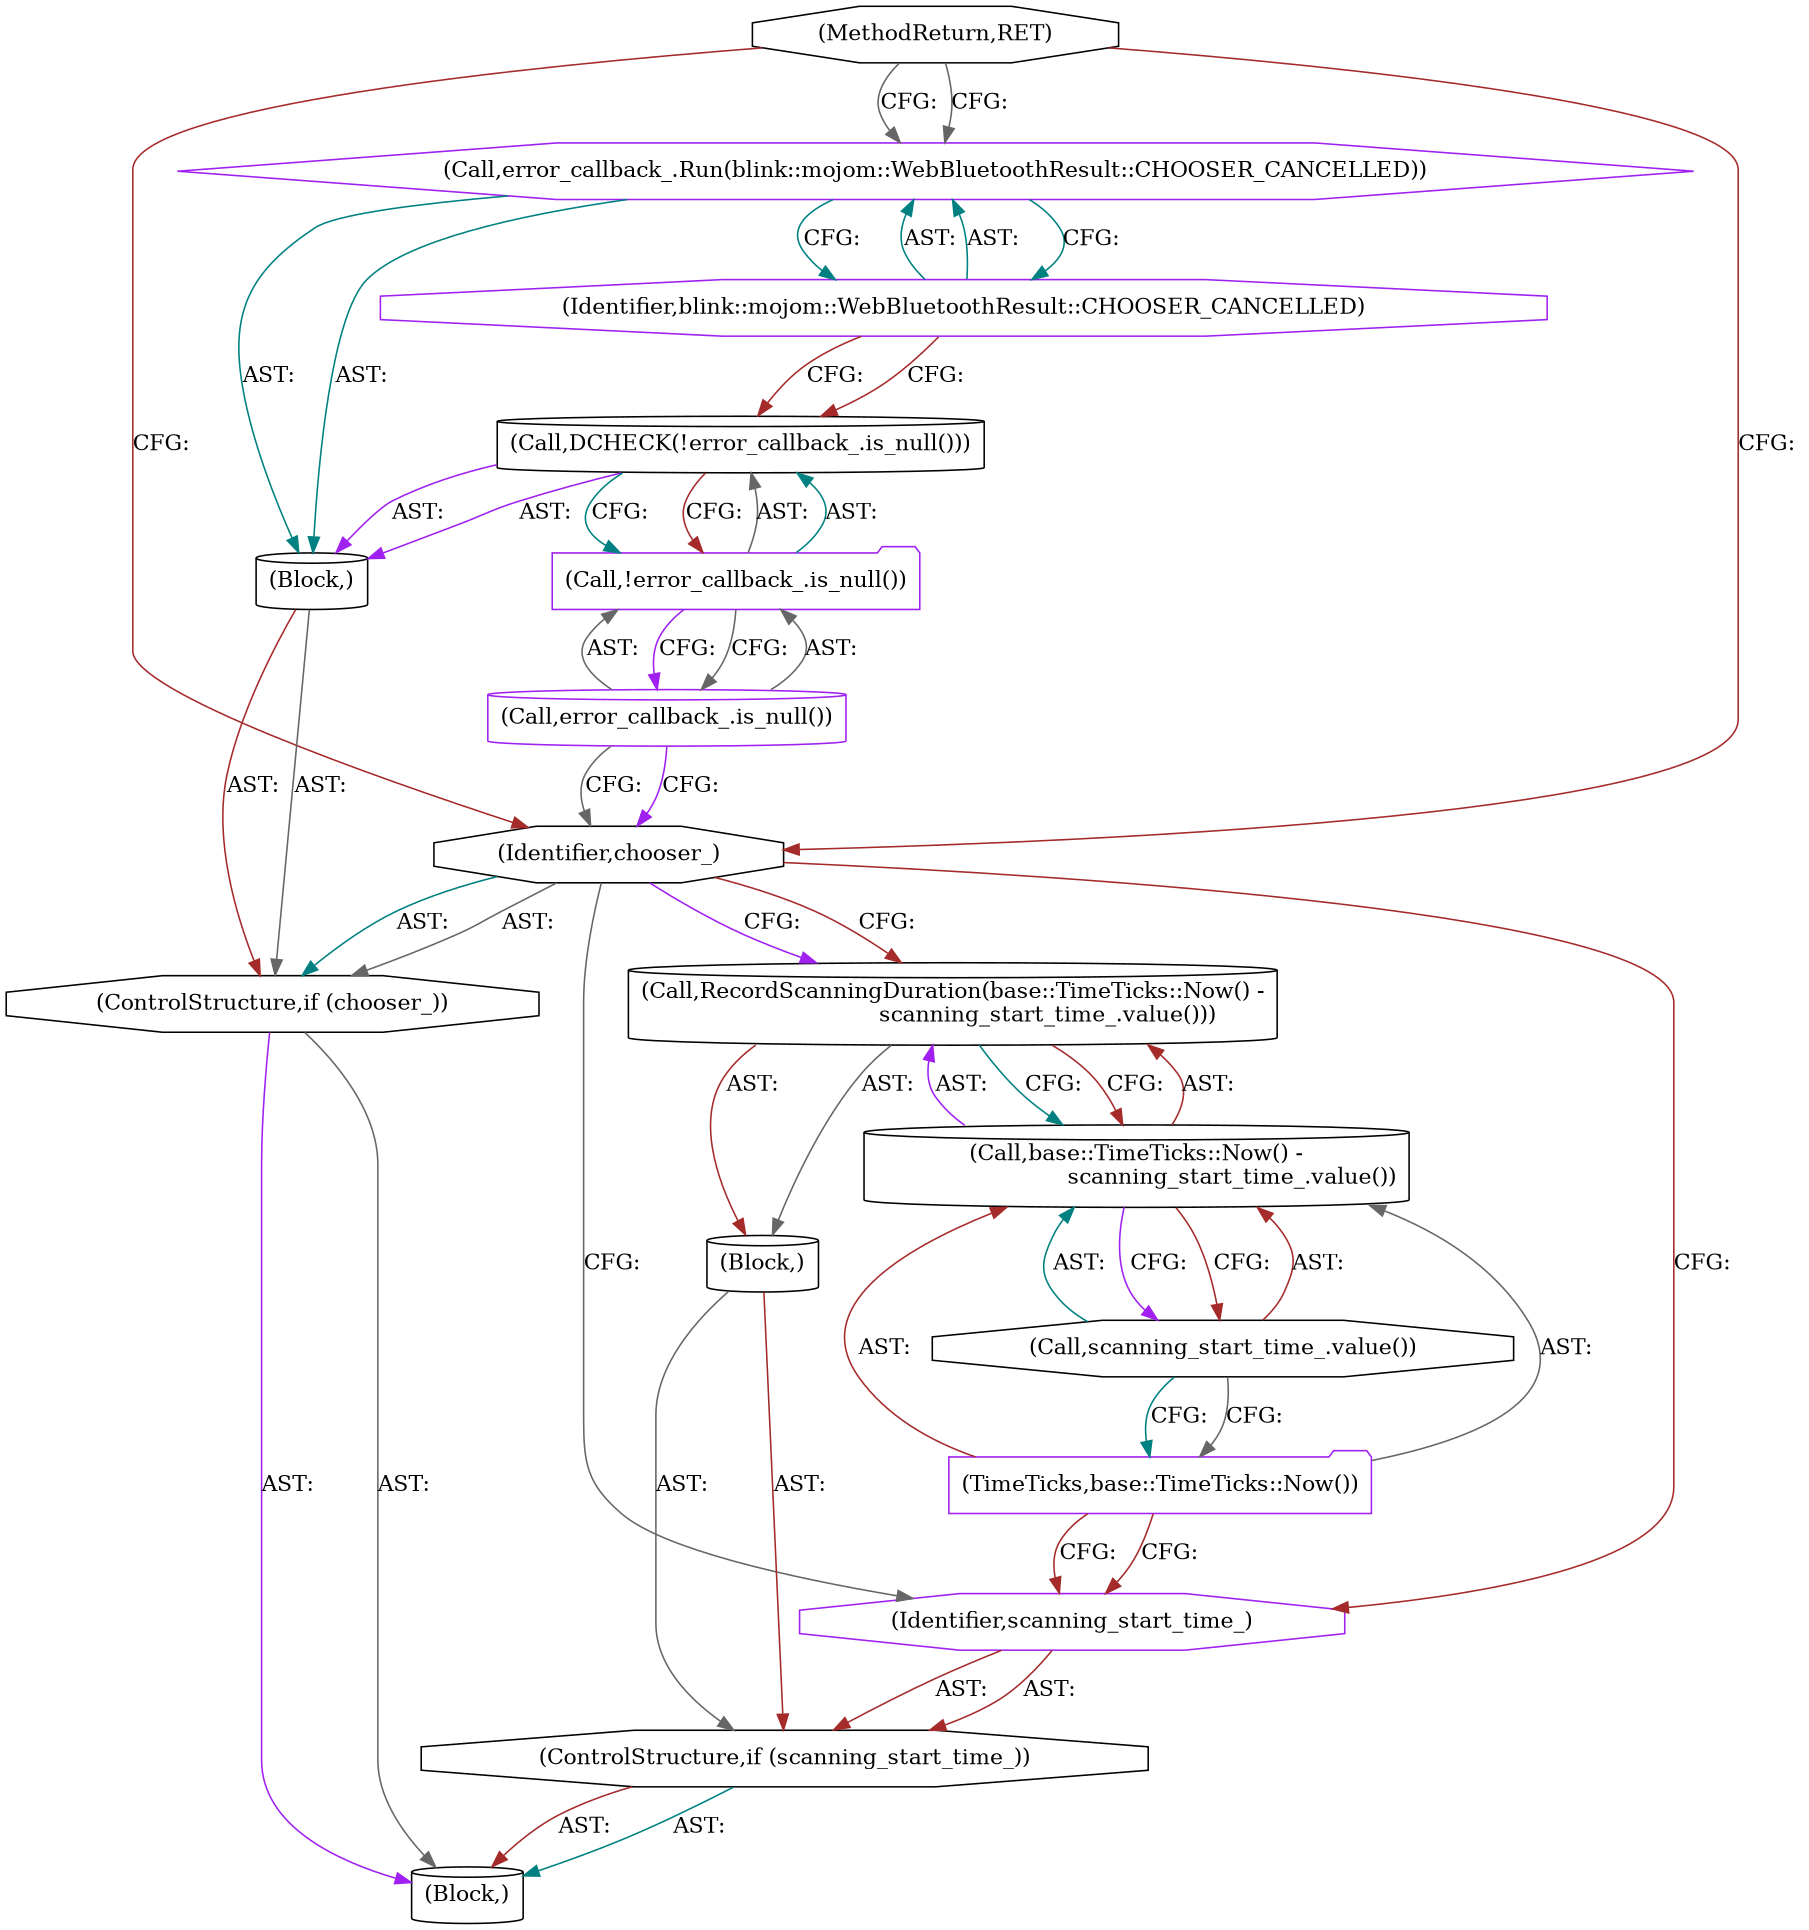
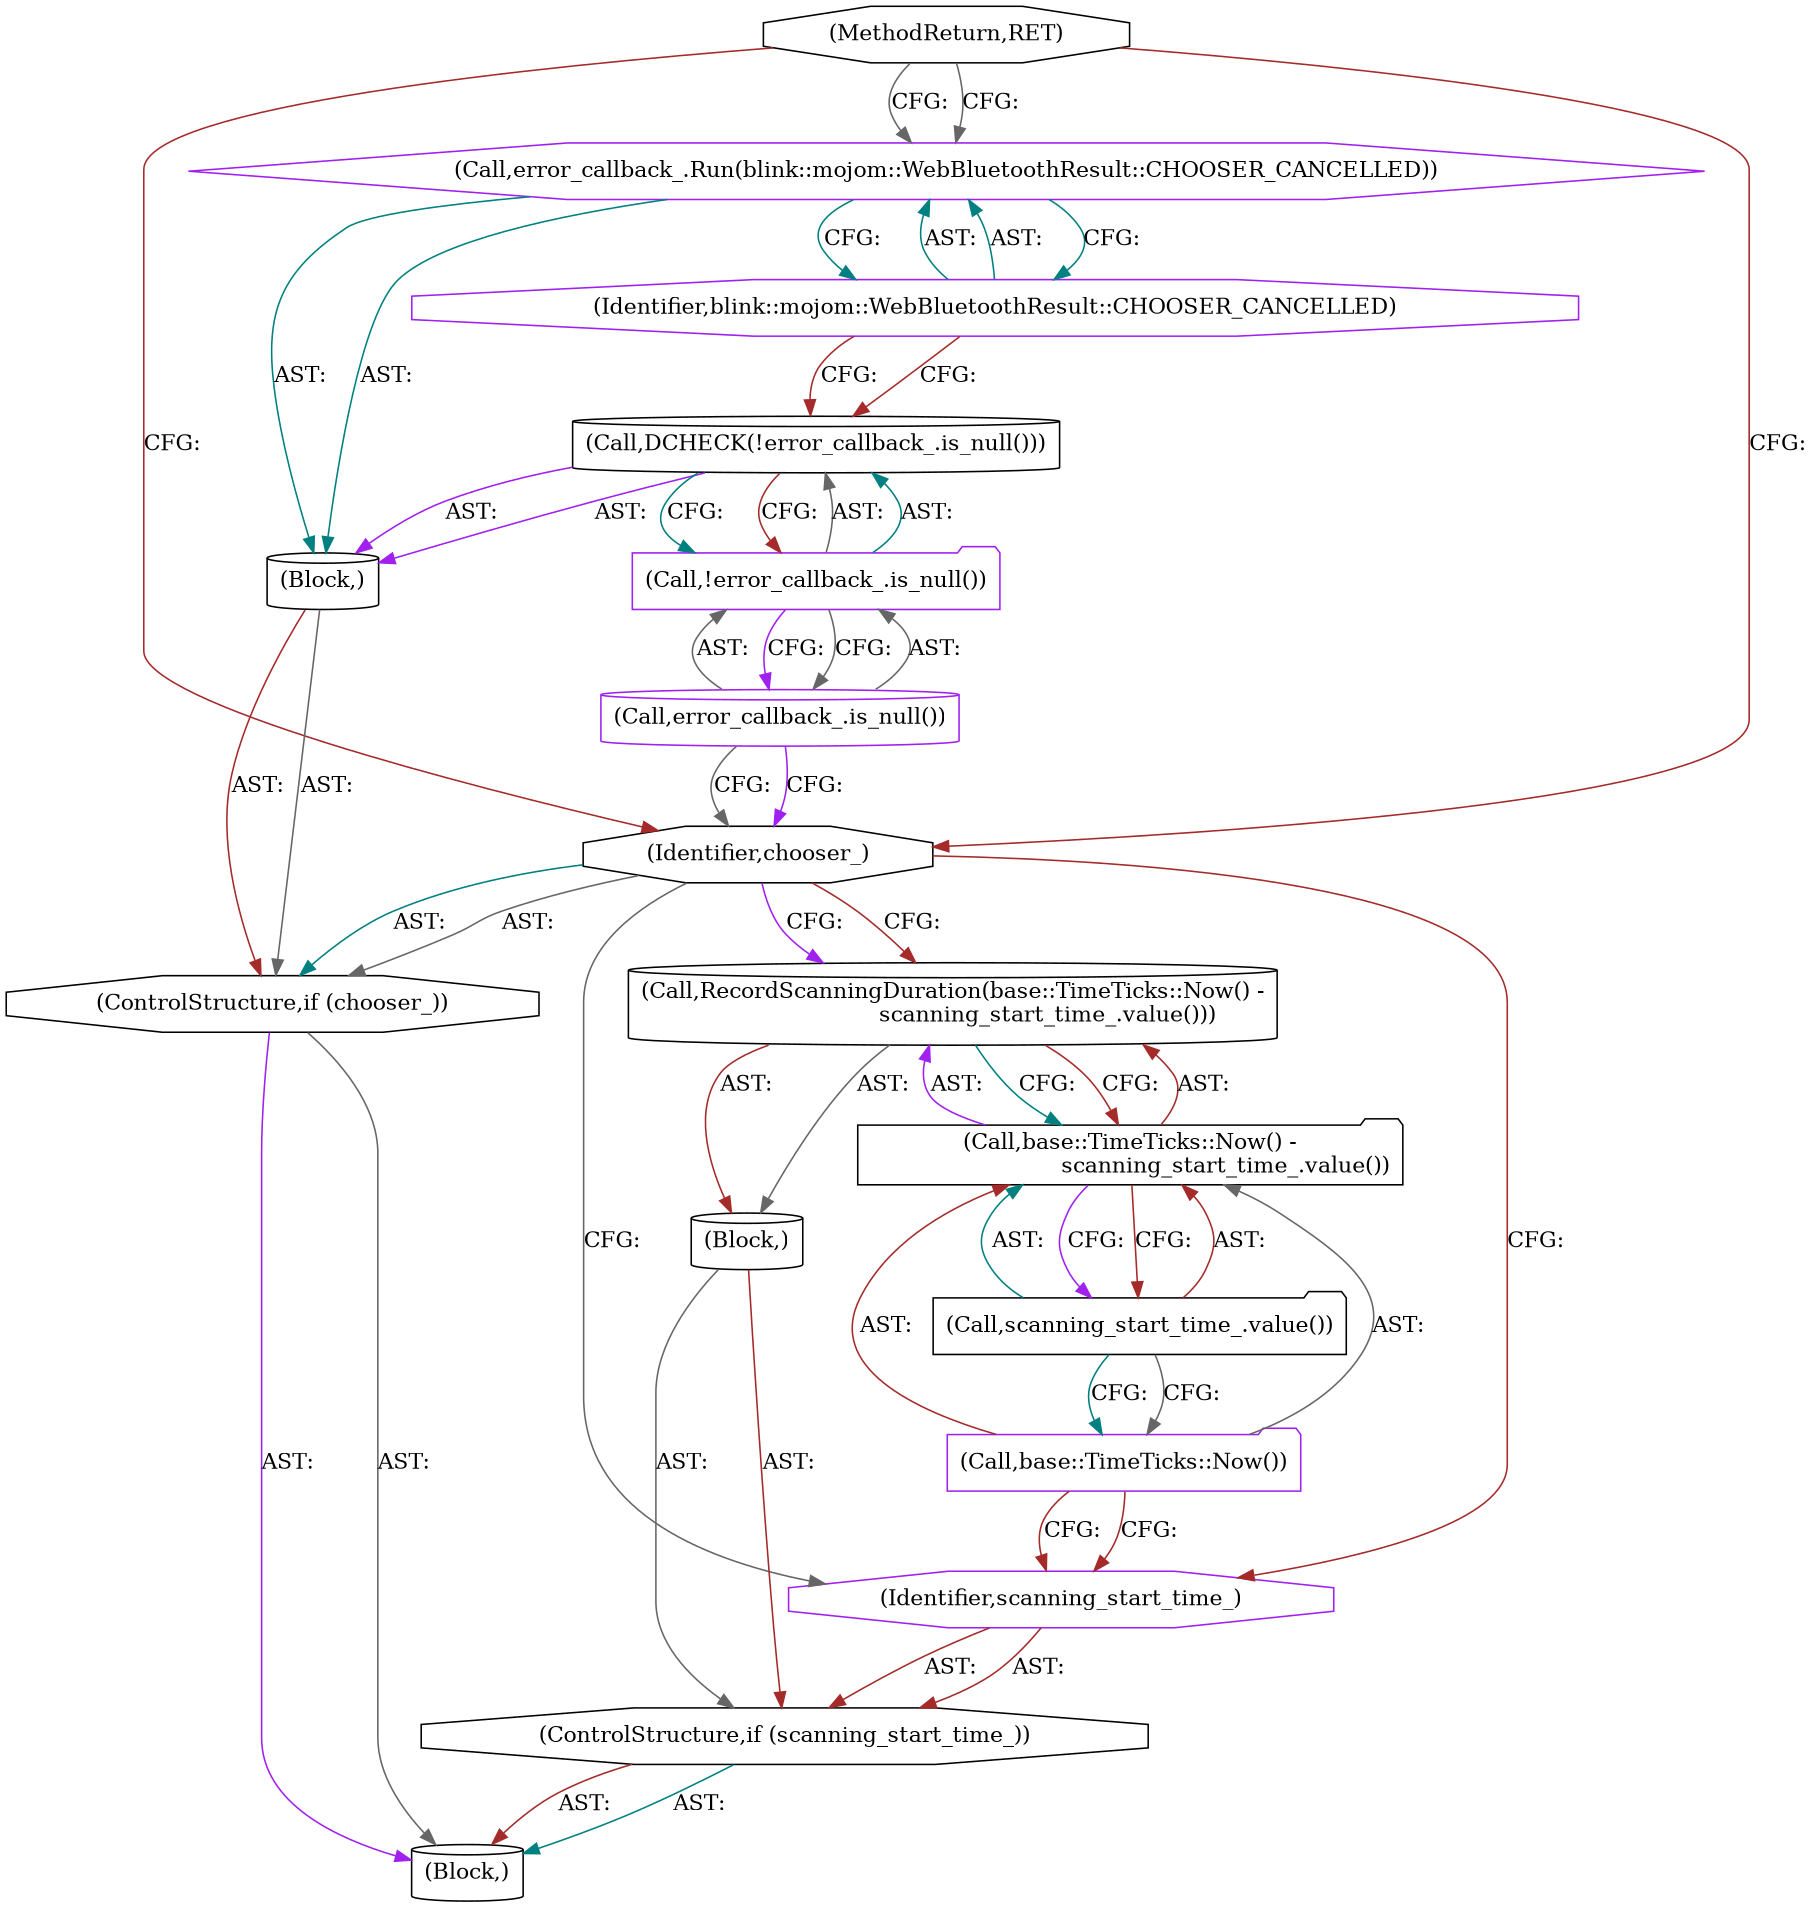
node "(Call,base::TimeTicks::Now() - scanning_start_time_.value())": shape cylinder -> folder
node "(Call,scanning_start_time_.value())": shape octagon -> folder
node "(TimeTicks,base::TimeTicks::Now())": label "(TimeTicks,base::TimeTicks::Now())" -> "(Call,base::TimeTicks::Now())"
